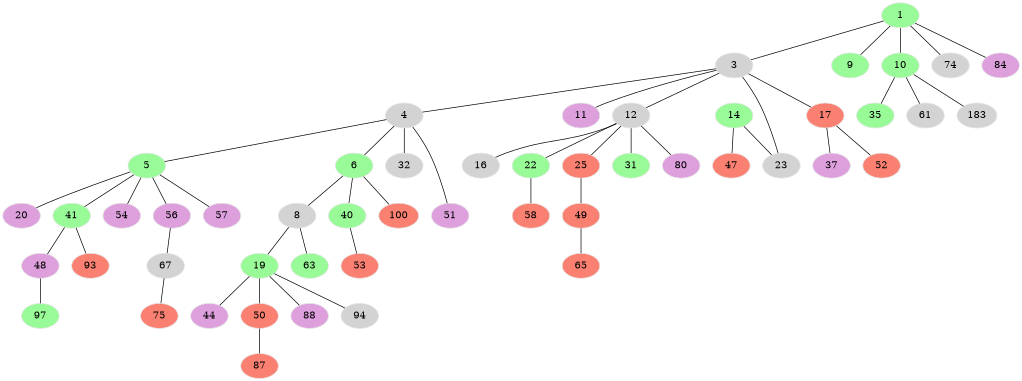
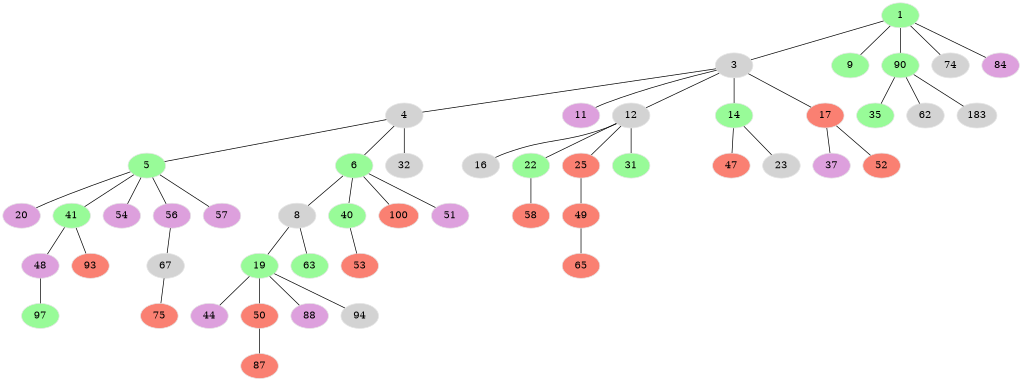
node "10": label "10" -> "90"
edge "3" -- "23": now "3" -- "14"
node "61": label "61" -> "62"
edge "4" -- "51": now "6" -- "51"
node "80": removed
